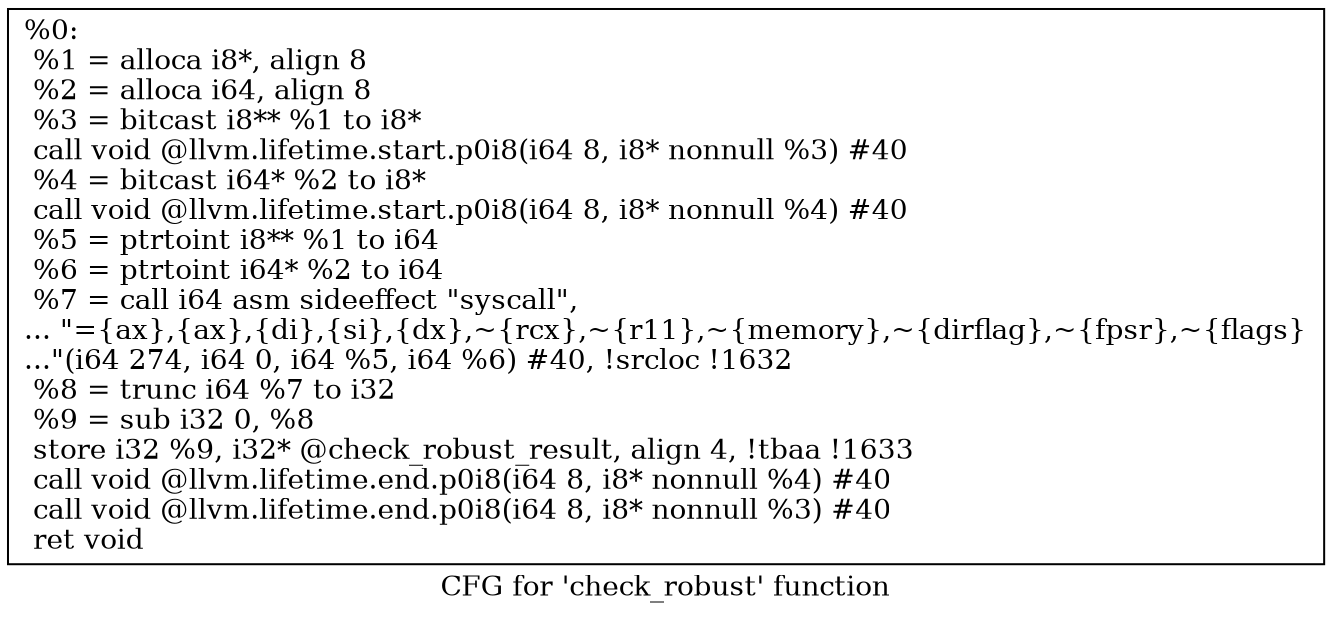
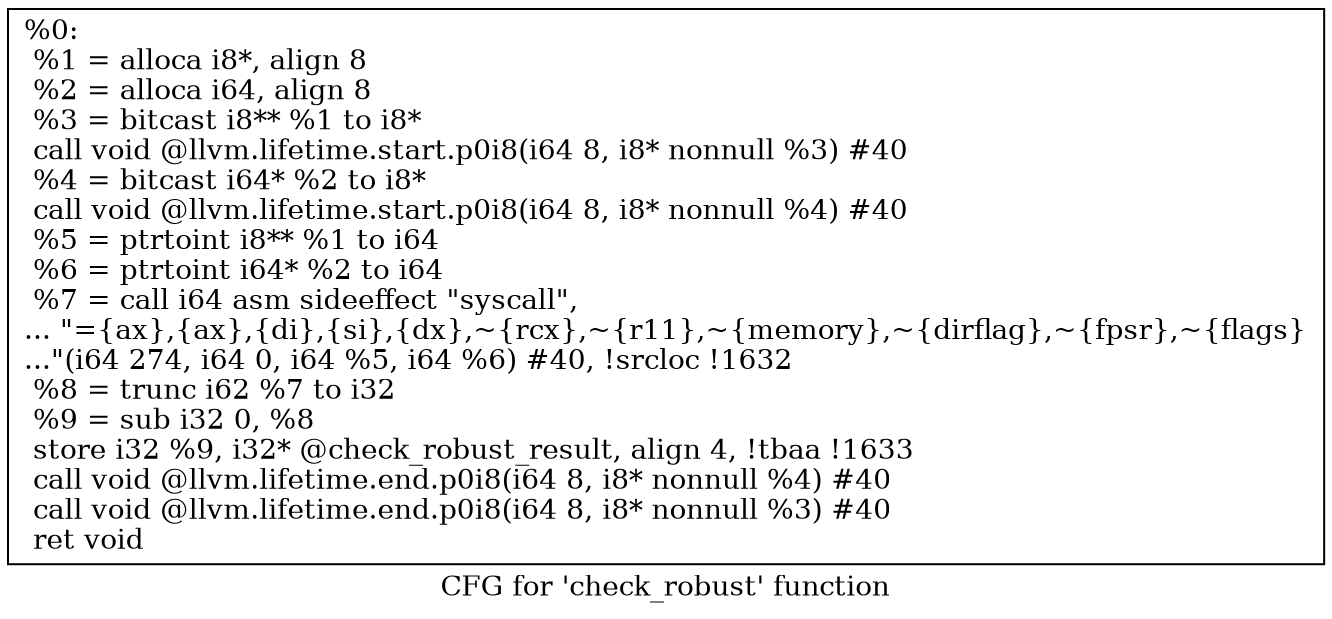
node "%0:": text "%8 = trunc i64 %7 to i32" -> "%8 = trunc i62 %7 to i32"
